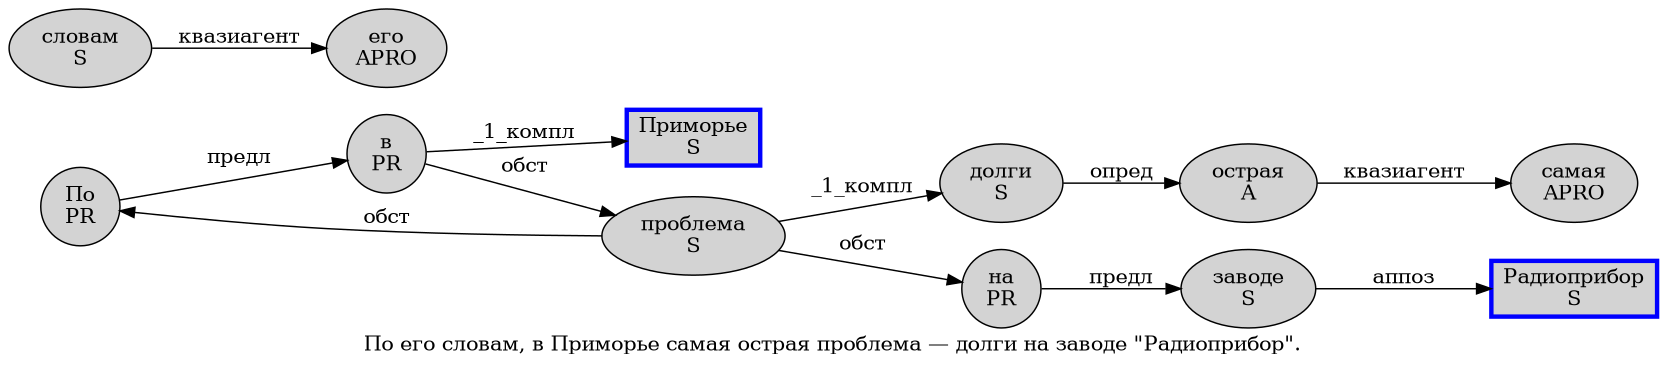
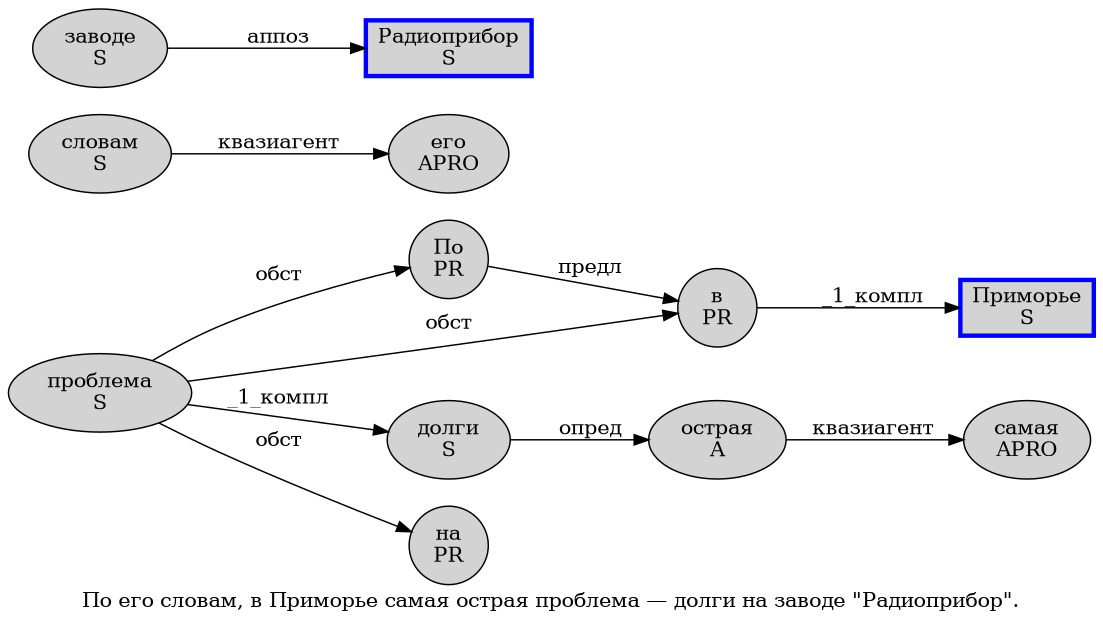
edge "в PR" -> "проблема S": reversed
edge "на PR" -> "заводе S": removed, label "предл"
